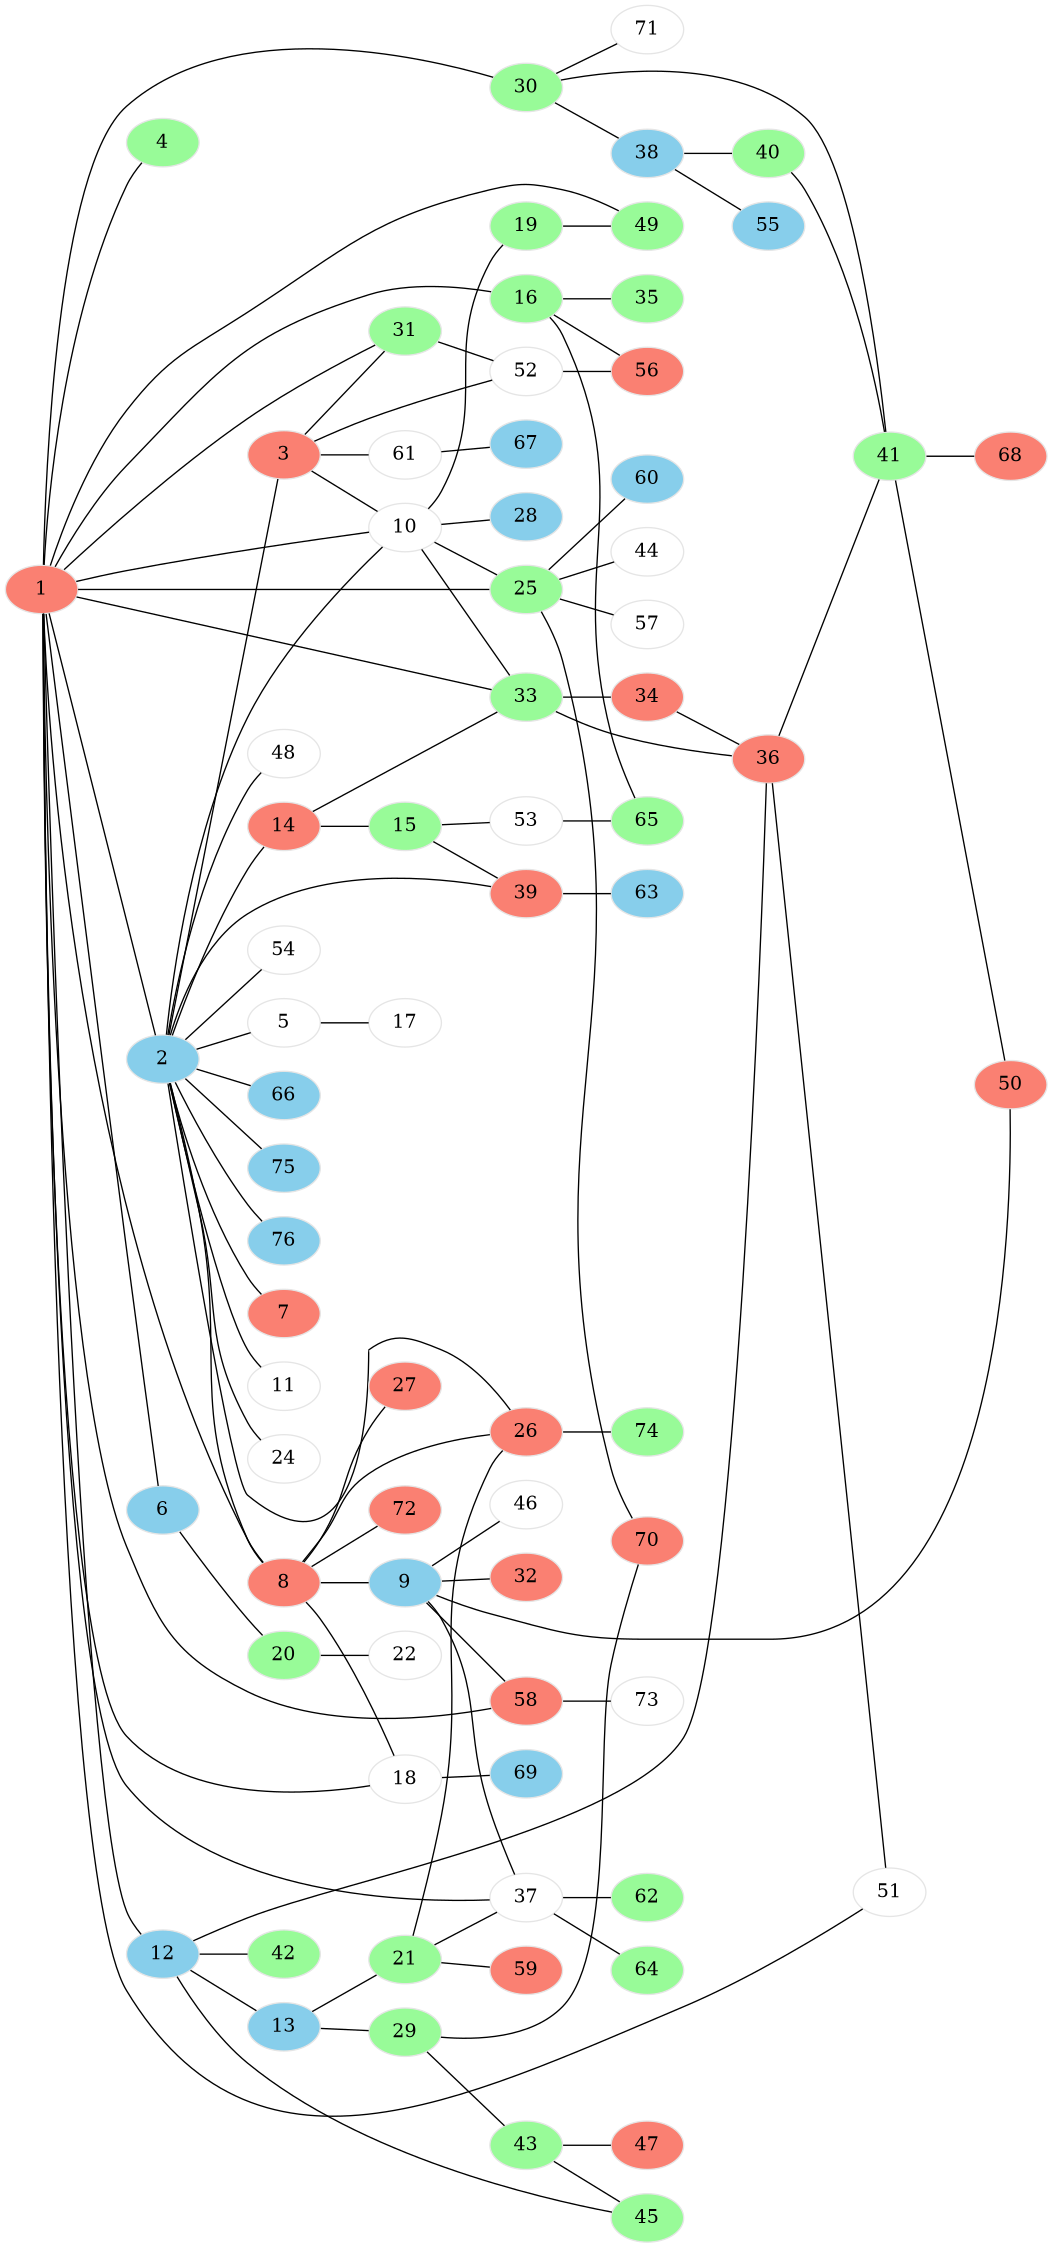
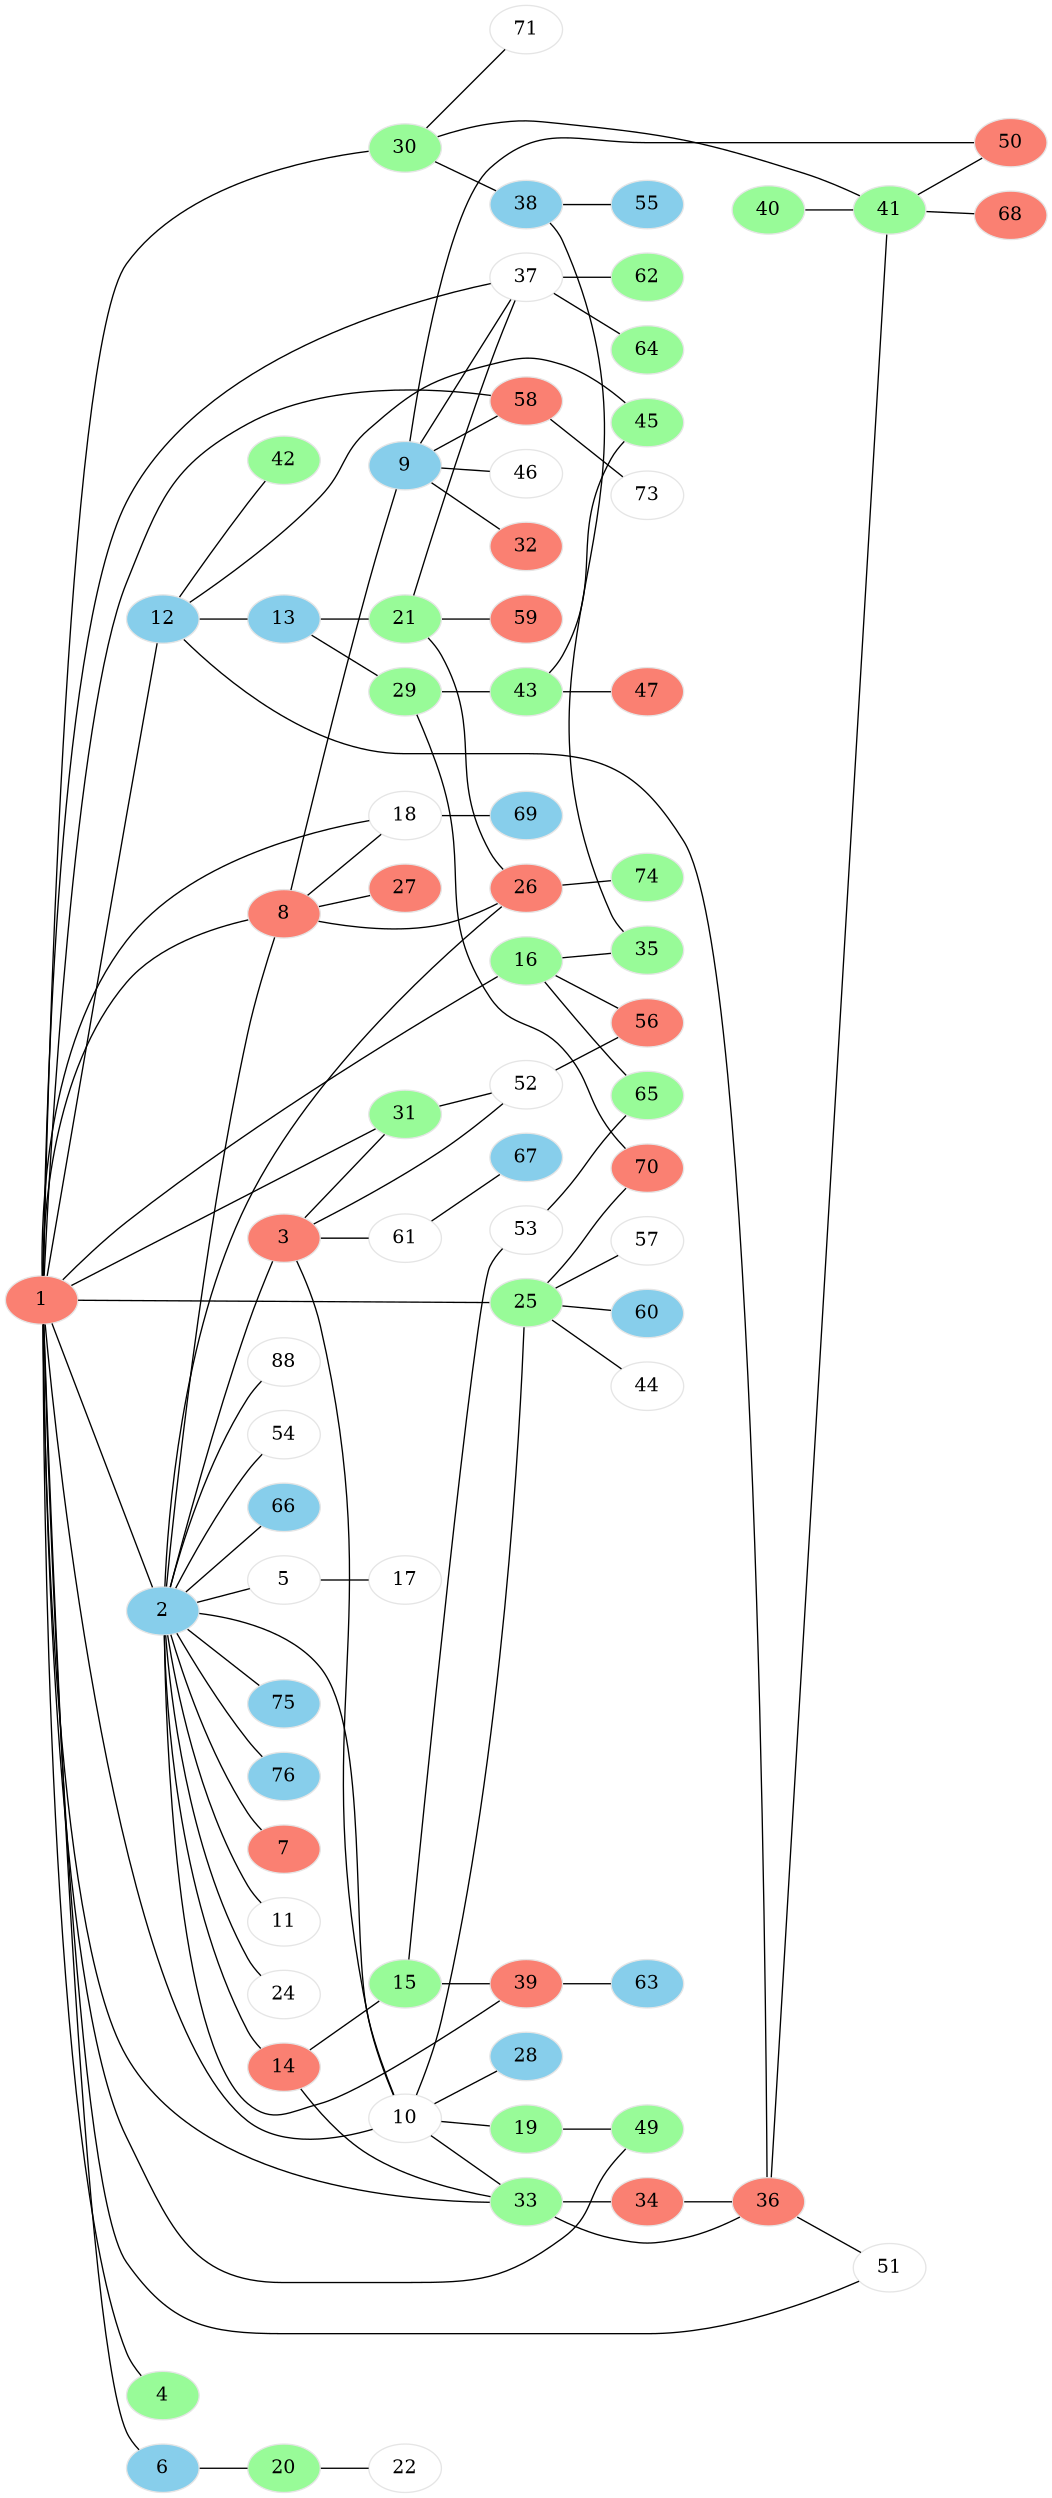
edge "38" -- "40": now "38" -- "35"
node "48": label "48" -> "88"
node "72": removed
